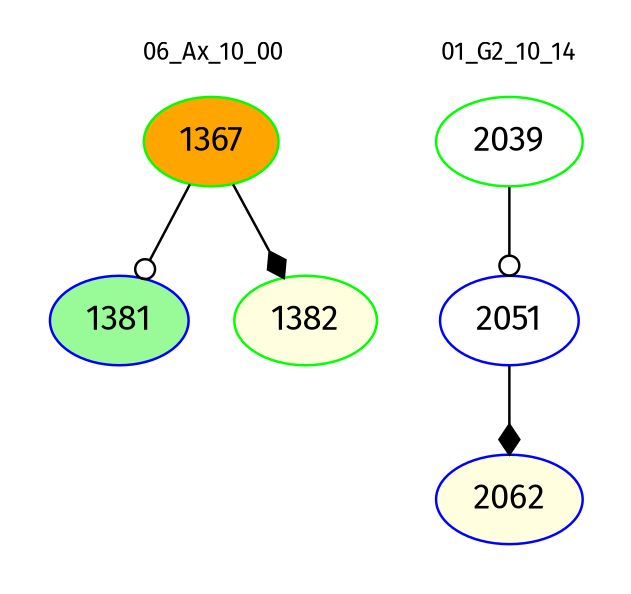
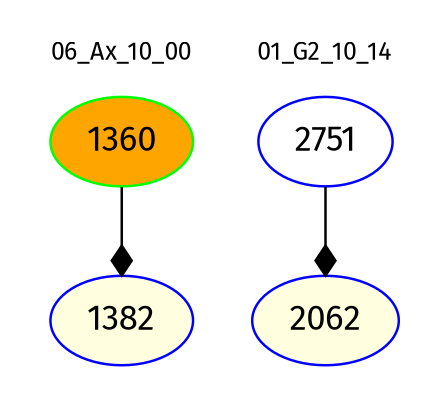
node "1367": label "1367" -> "1360"
node "2039": removed
node "1381": removed
node "1382": color green -> blue
node "2051": label "2051" -> "2751"
